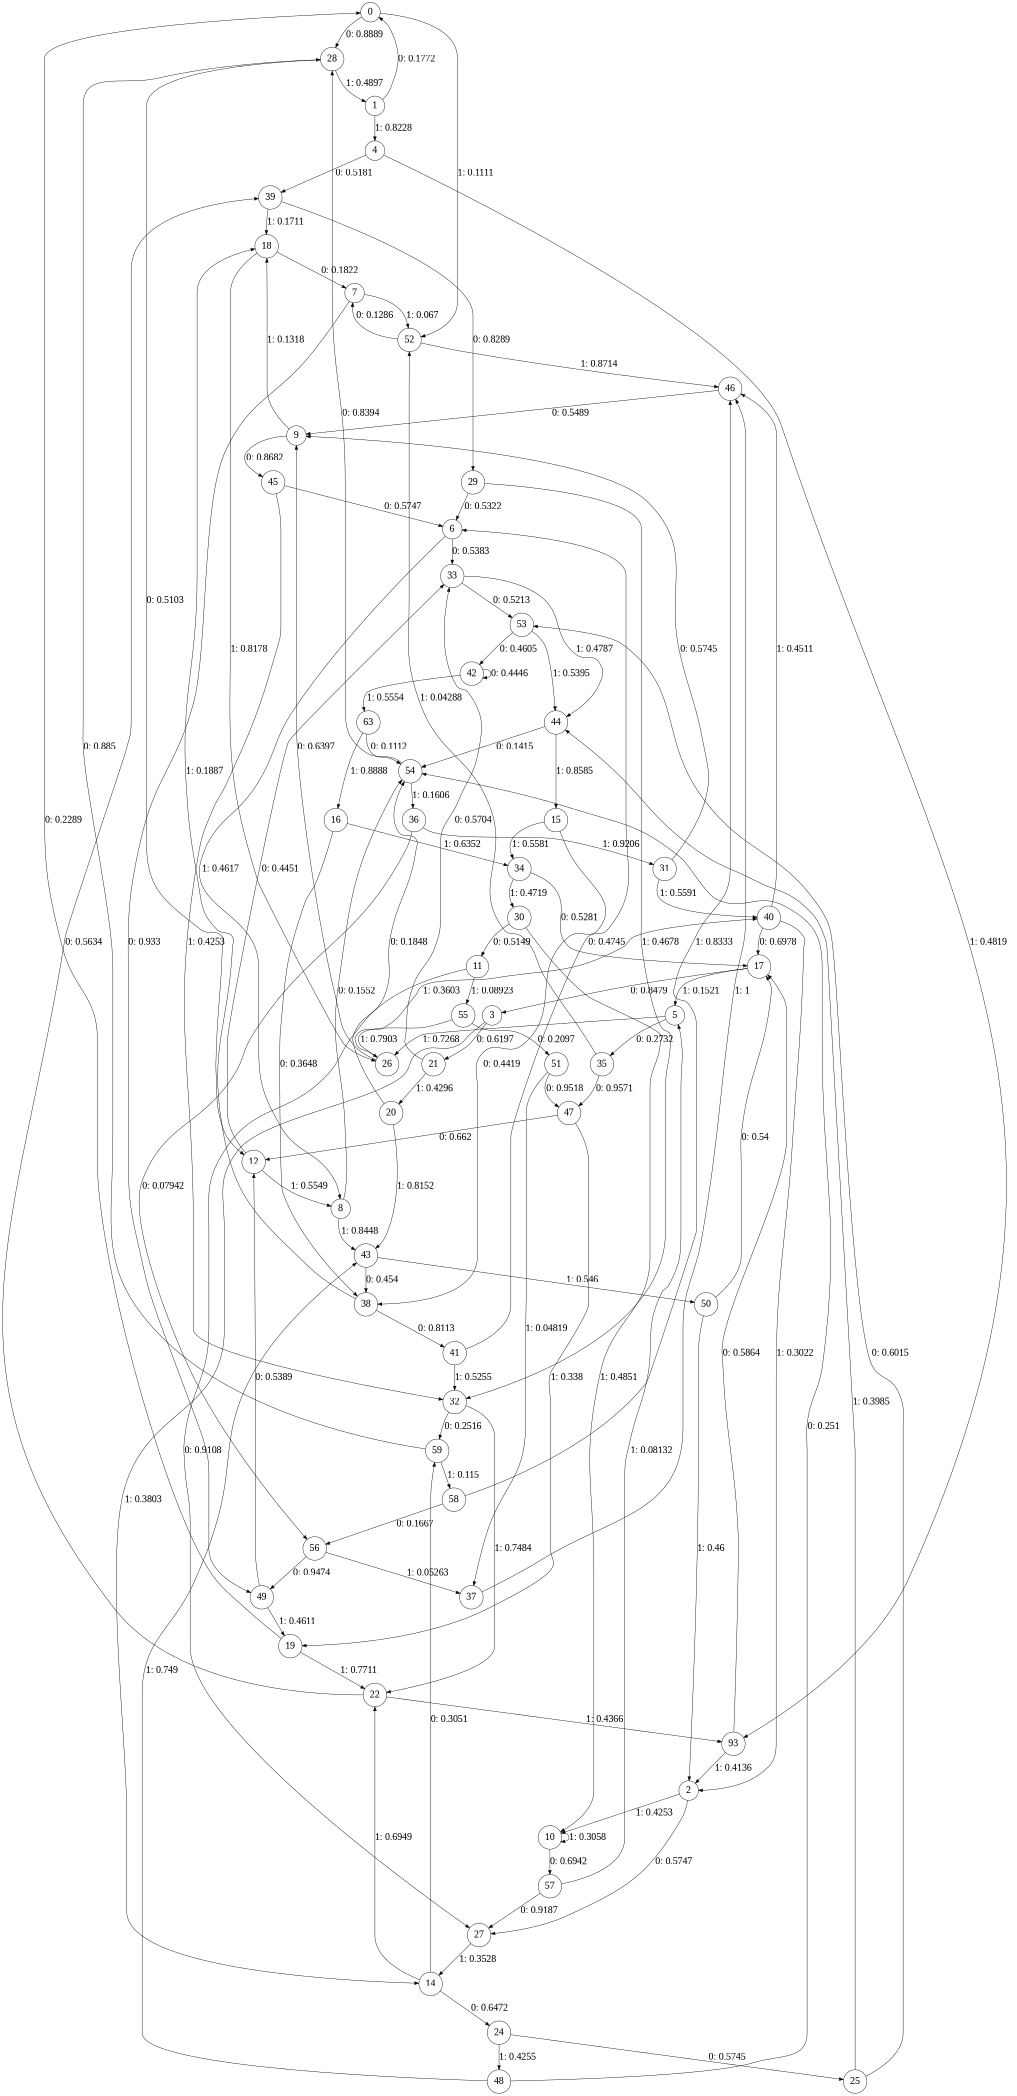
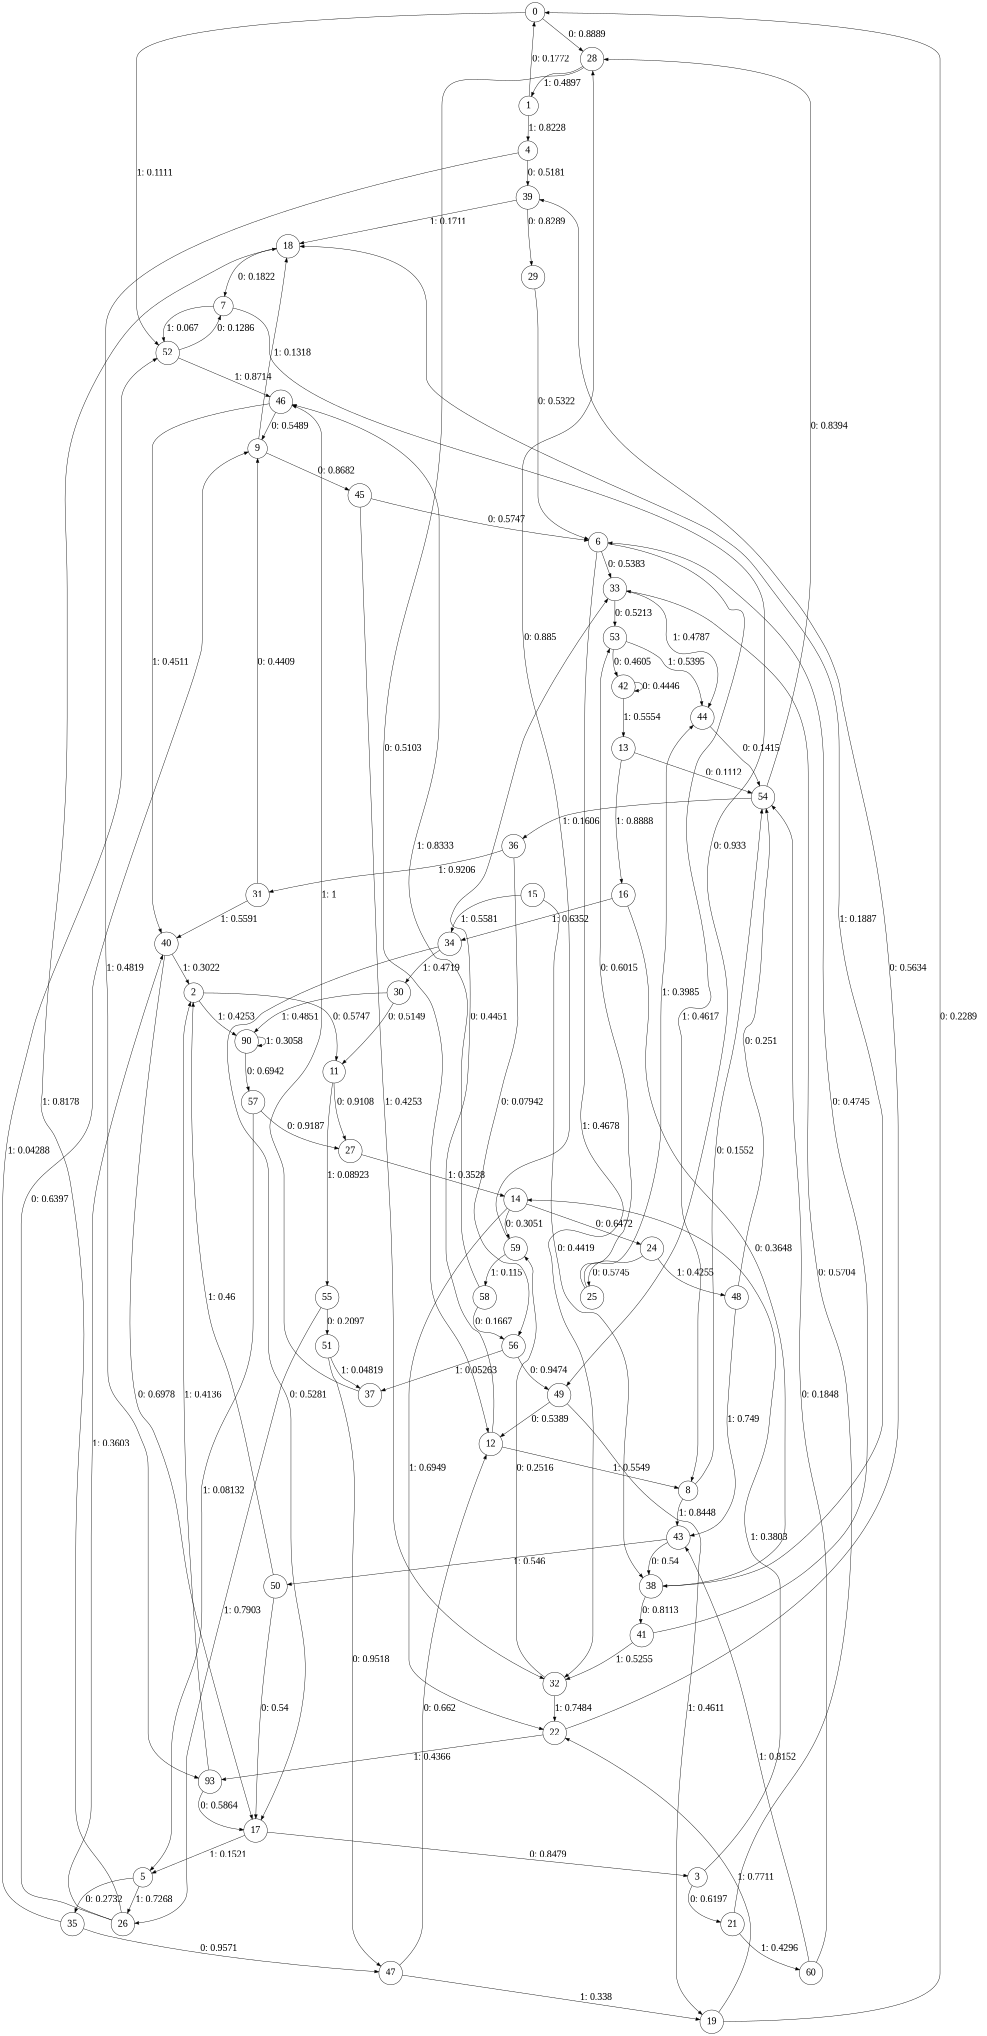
edge "40" -> "46": reversed
edge "31" -> "9": label "0: 0.5745   " -> "0: 0.4409   "
edge "18" -> "26": reversed
node "63": label "63" -> "13"
edge "44" -> "15": removed, label "1: 0.8585"
edge "29" -> "32": now "6" -> "32"
node "20": label "20" -> "60"
edge "43" -> "38": label "0: 0.454    " -> "0: 0.54     "
node "10": label "10" -> "90"
edge "2" -> "27": now "2" -> "11"
